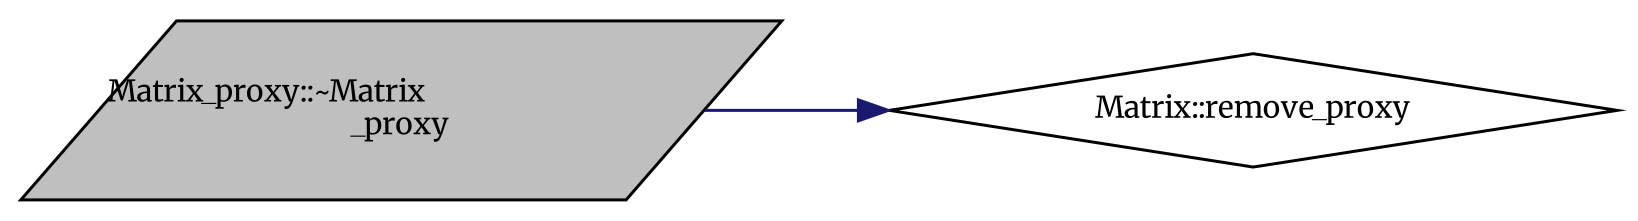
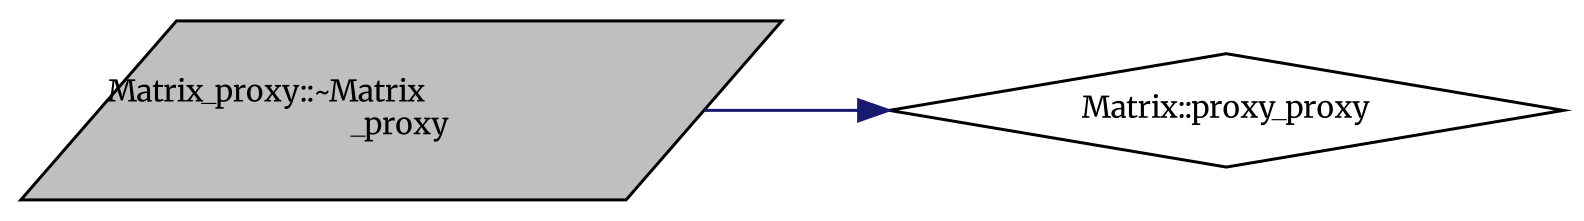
node "Matrix::remove_proxy": label "Matrix::remove_proxy" -> "Matrix::proxy_proxy"
